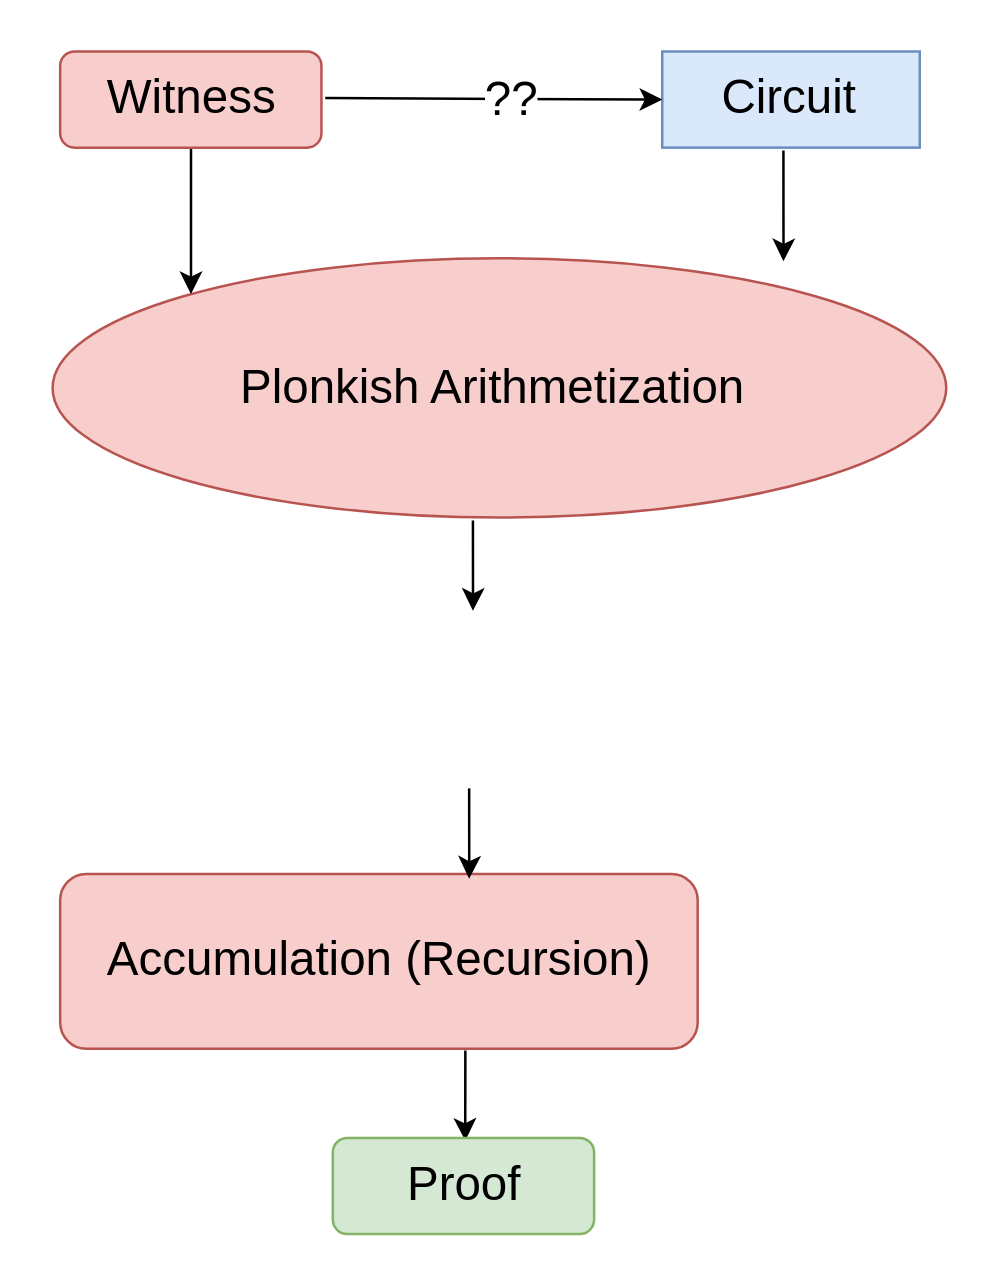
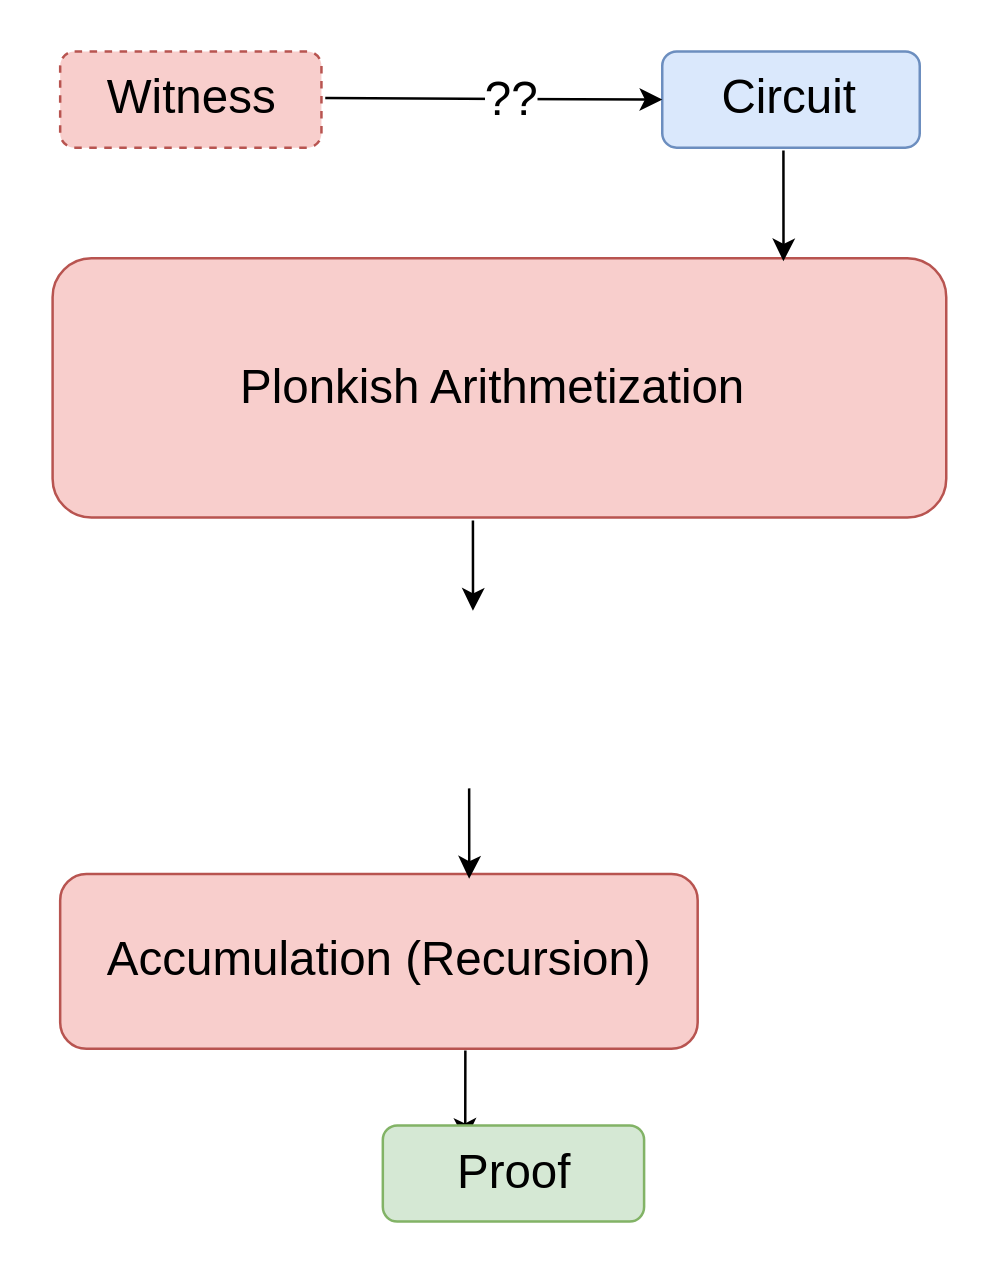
node "Witness": style solid -> dashed
node "Circuit": shape rectangle -> rounded rectangle
edge "Witness" -> "Plonkish Arithmetization": removed
node "Plonkish Arithmetization": shape ellipse -> rounded rectangle
node "Proof": moved (463, 1186) -> (513, 1173)
